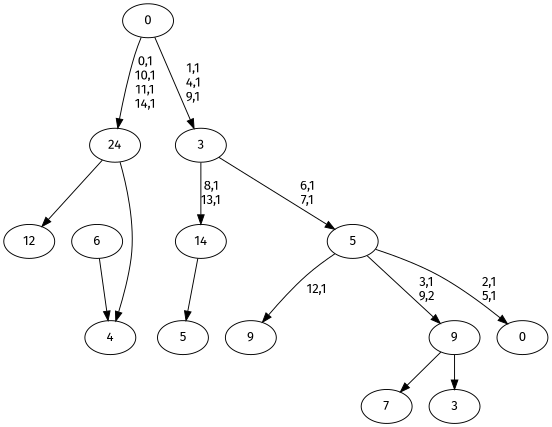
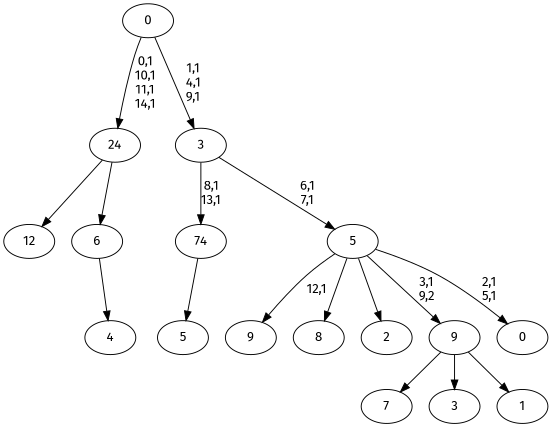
edge "24" -> "4": now "24" -> "6"
node "14": label "14" -> "74"
node "8": added
node "2": added
node "1": added
